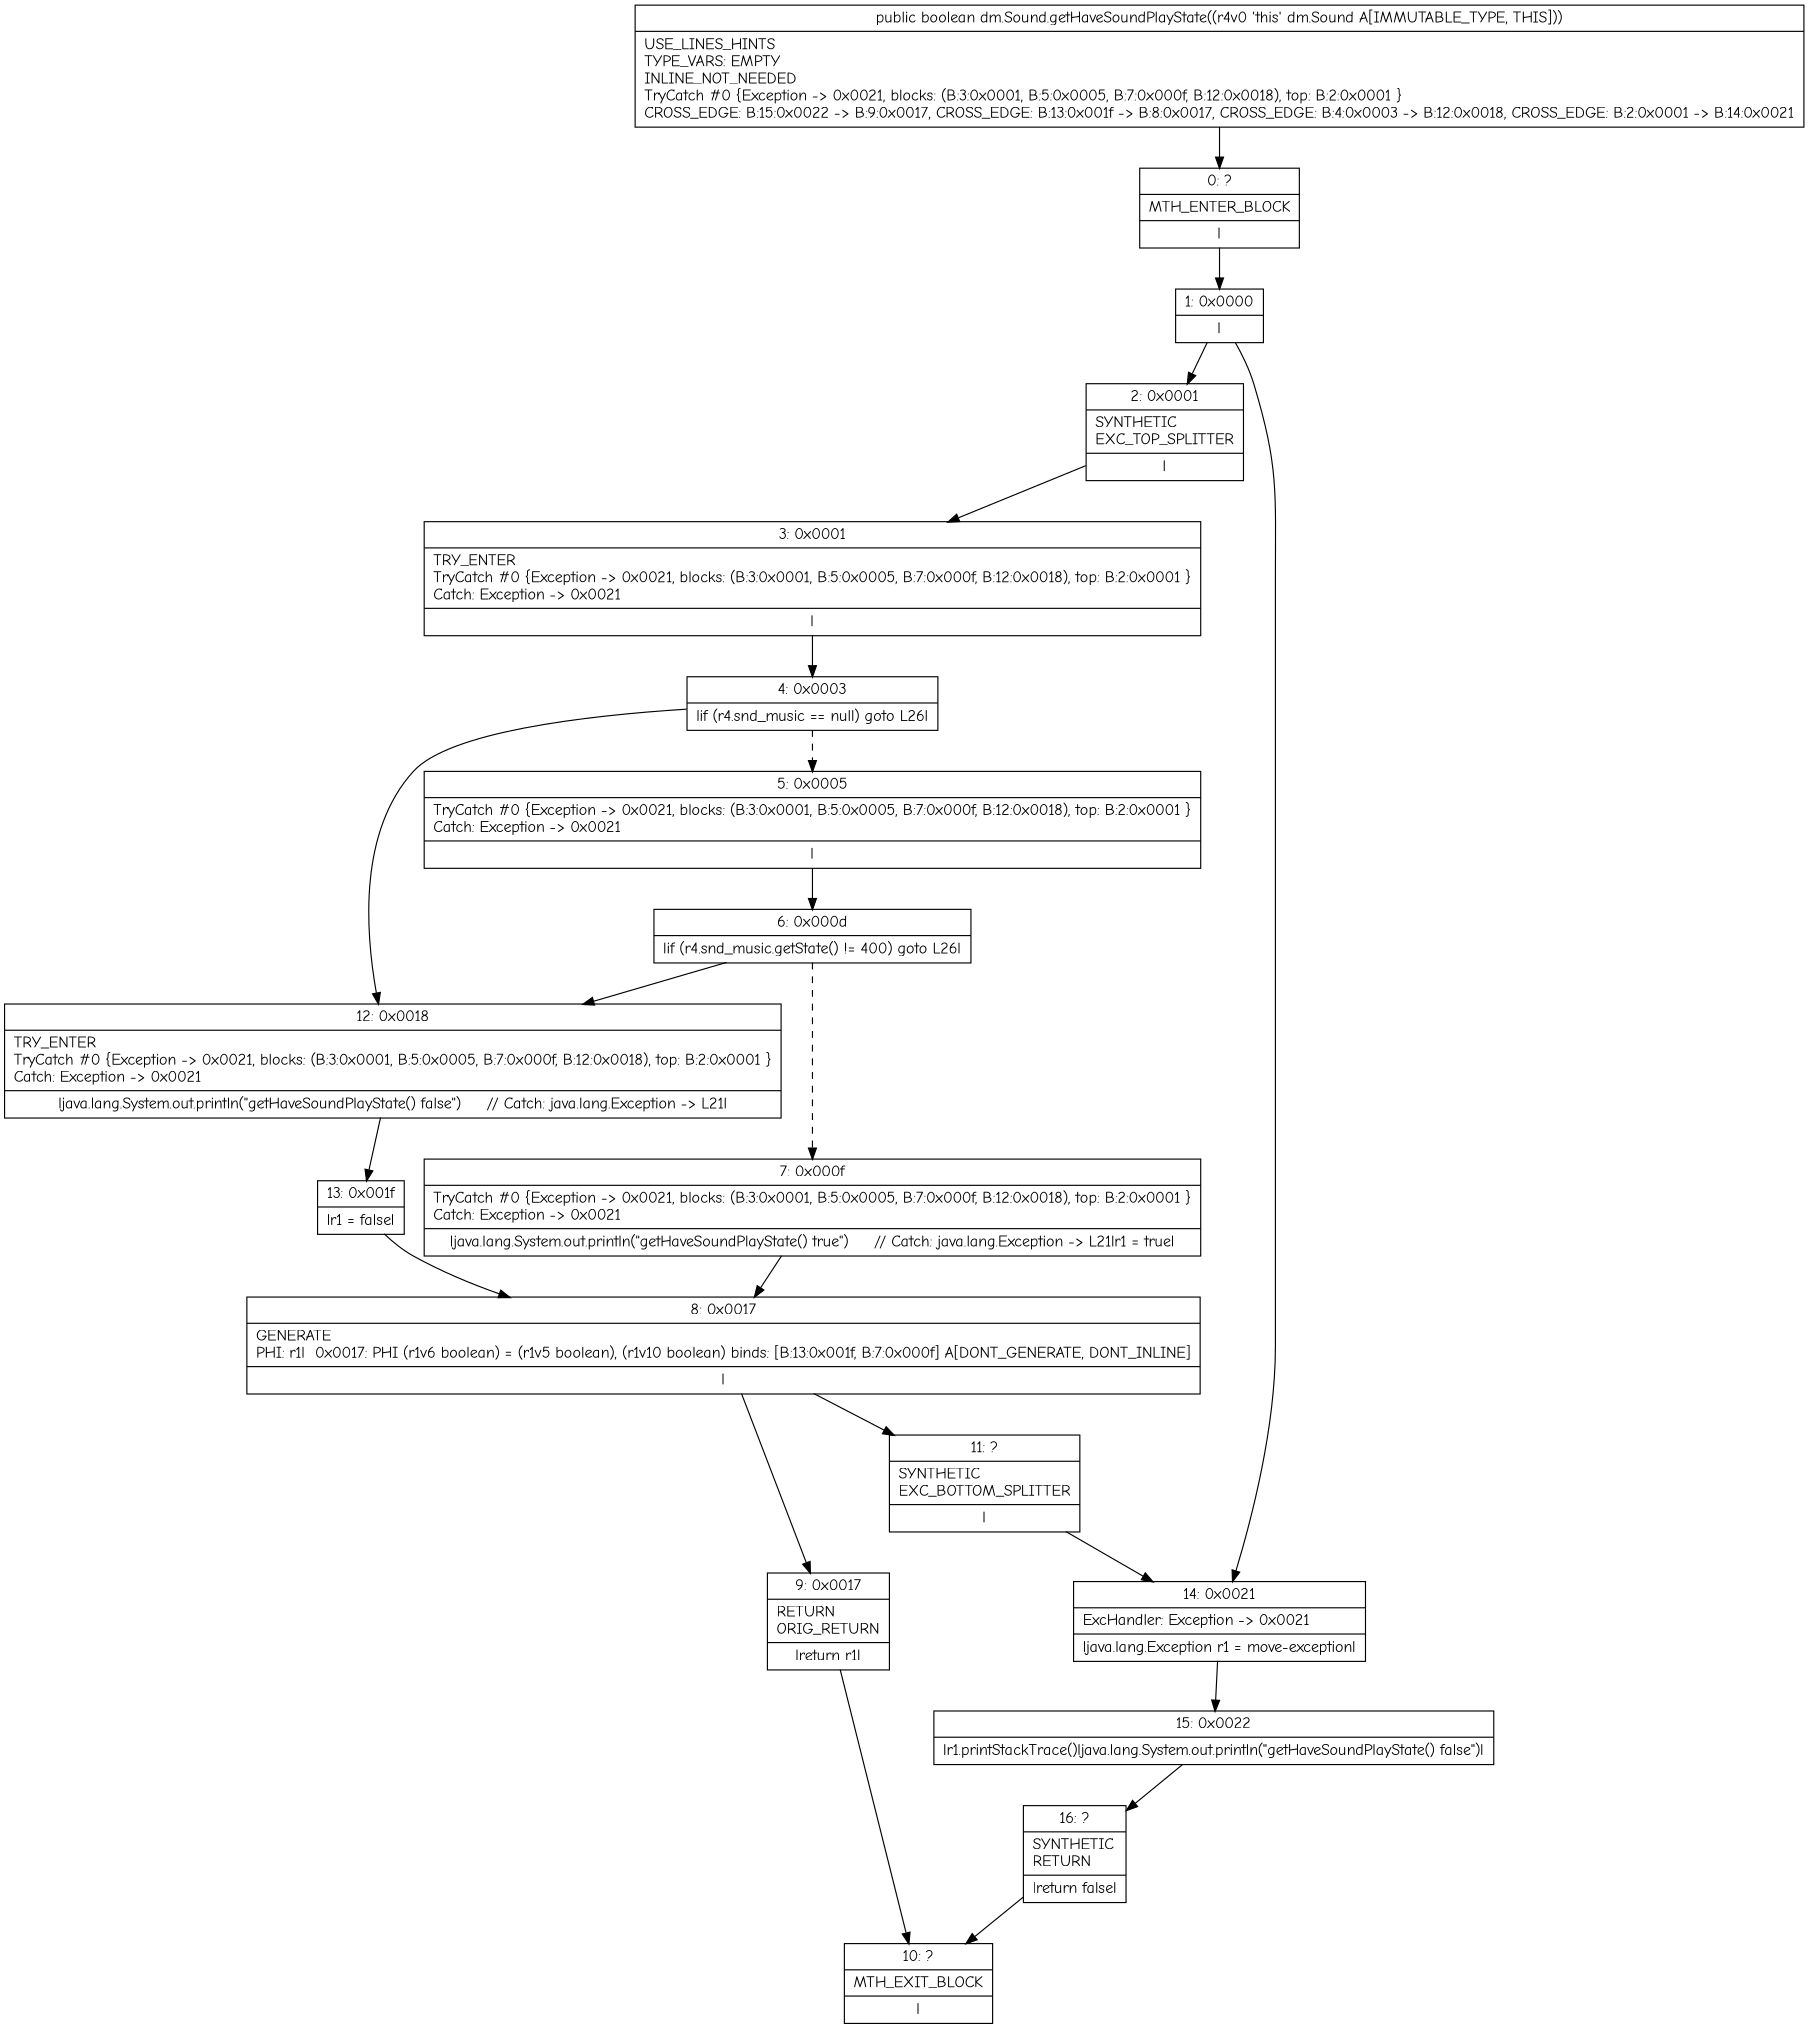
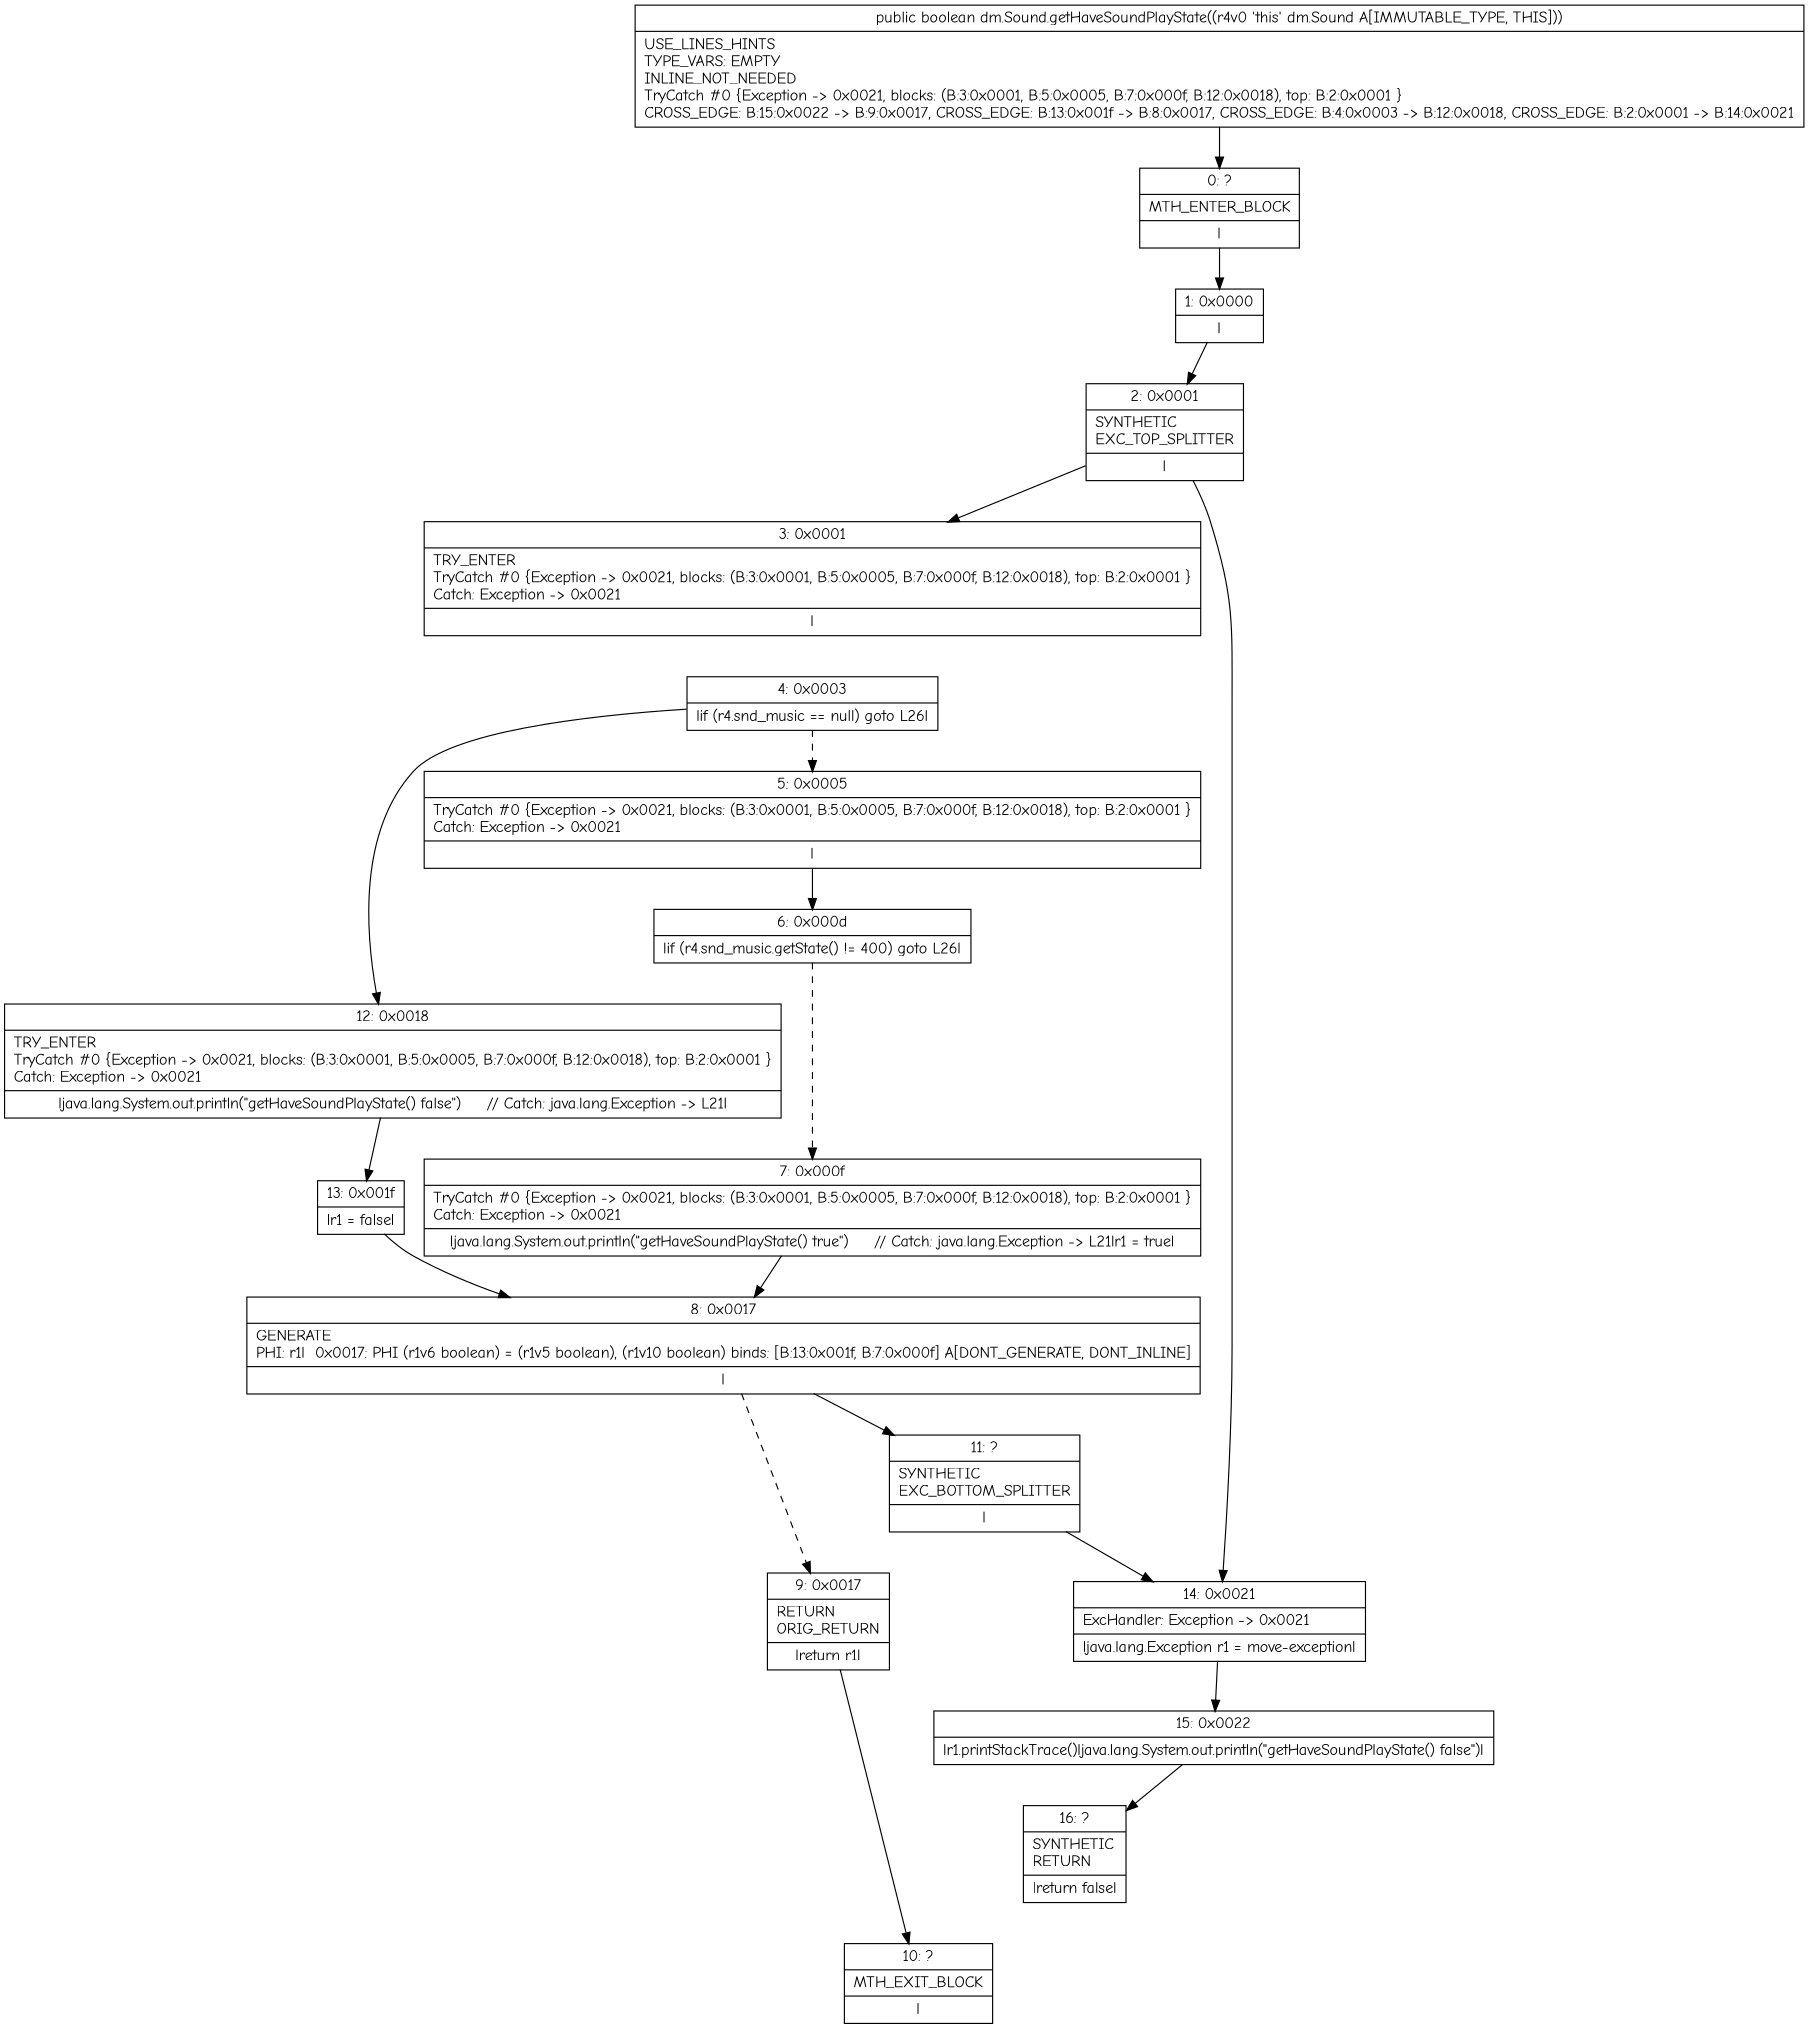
edge "3: 0x0001" -> "4: 0x0003": removed
edge "1: 0x0000" -> "14: 0x0021": now "2: 0x0001" -> "14: 0x0021"
edge "6: 0x000d" -> "12: 0x0018": removed
edge "8: 0x0017" -> "9: 0x0017": style solid -> dashed
edge "16: ?" -> "10: ?": removed
